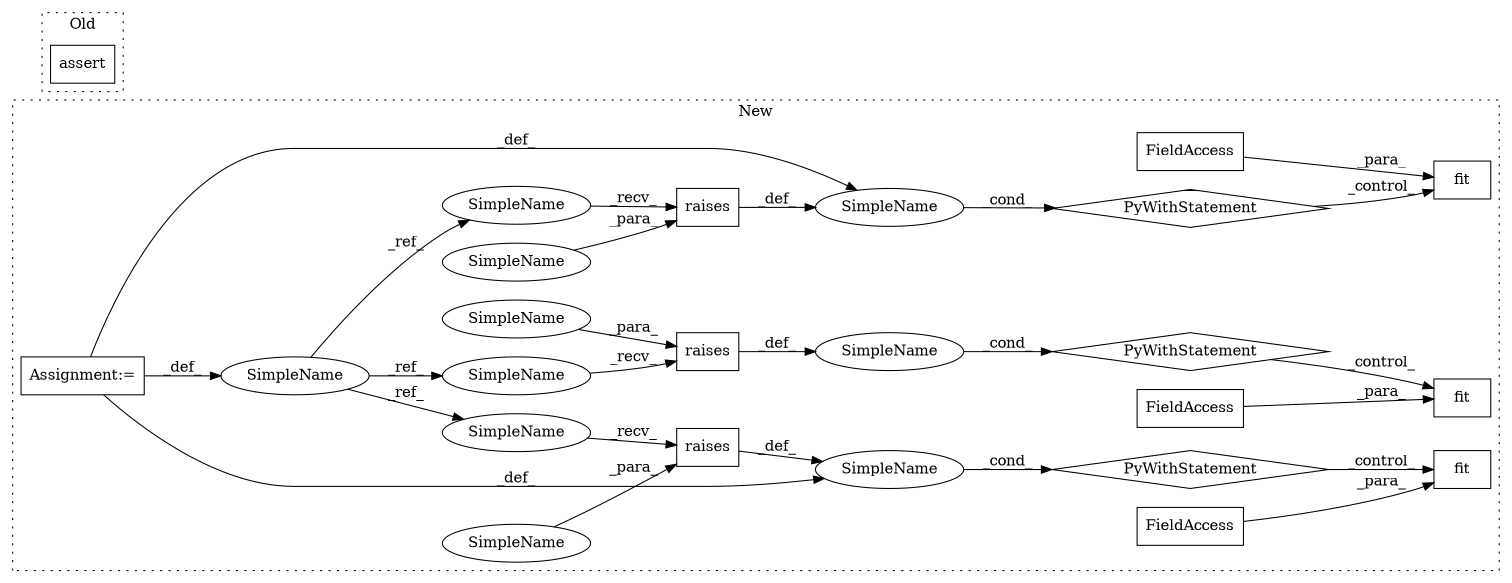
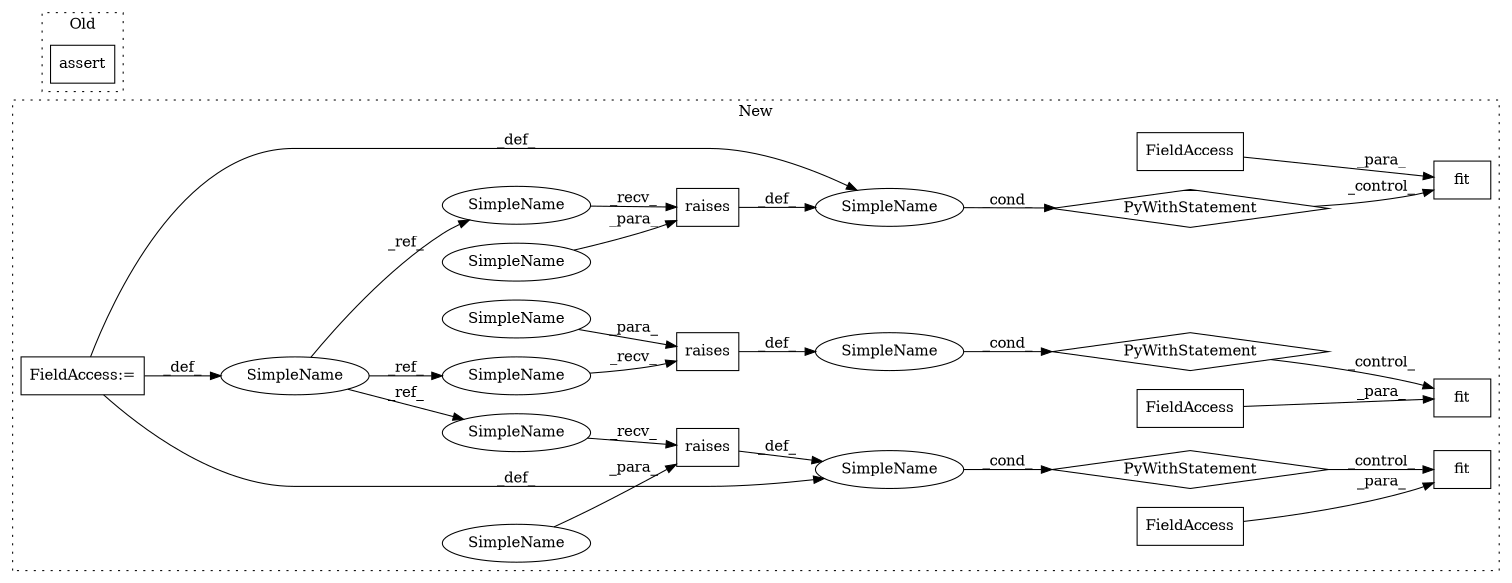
node "Assignment:=": label "Assignment:=" -> "FieldAccess:="
